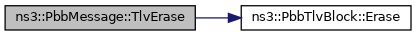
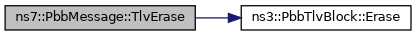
node "ns3::PbbMessage::TlvErase": label "ns3::PbbMessage::TlvErase" -> "ns7::PbbMessage::TlvErase"
